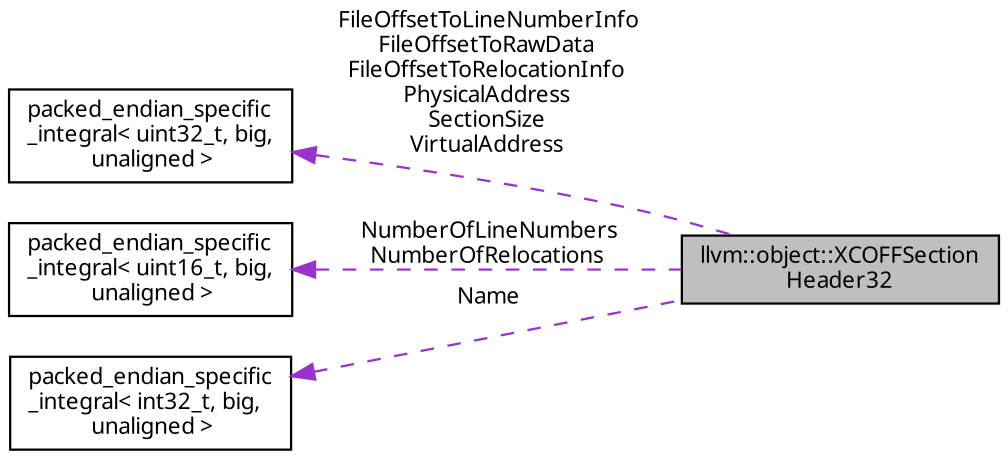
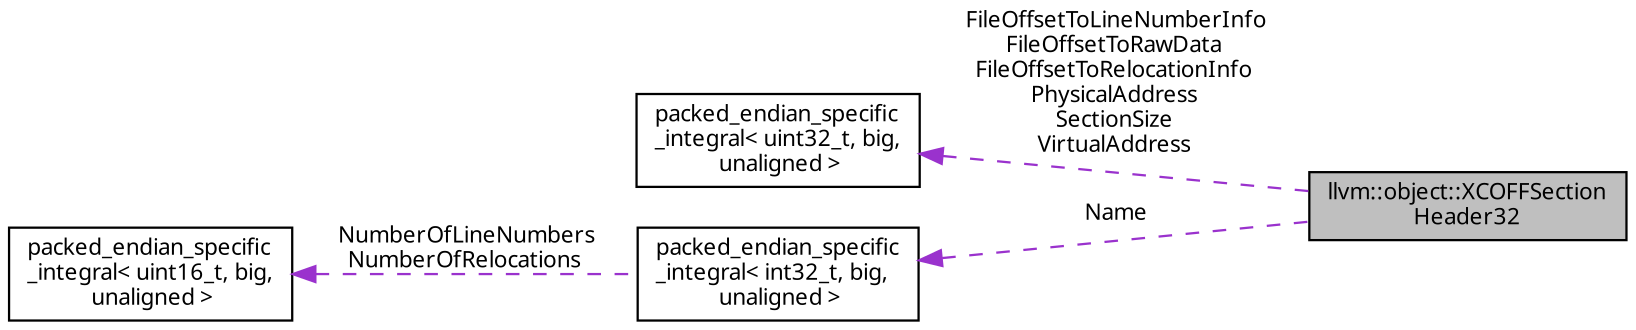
edge "llvm::object::XCOFFSection Header32" -> "packed_endian_specific _integral< uint16_t, big, unaligned >": now "packed_endian_specific _integral< int32_t, big, unaligned >" -> "packed_endian_specific _integral< uint16_t, big, unaligned >"
